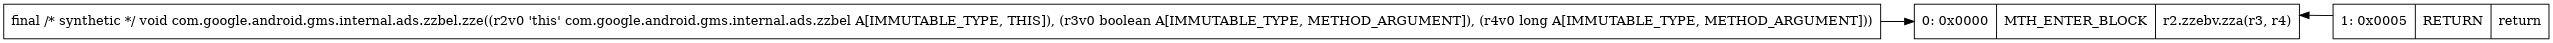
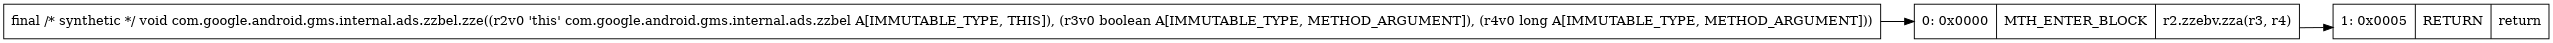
edge "1: 0x0005" -> "0: 0x0000": reversed
